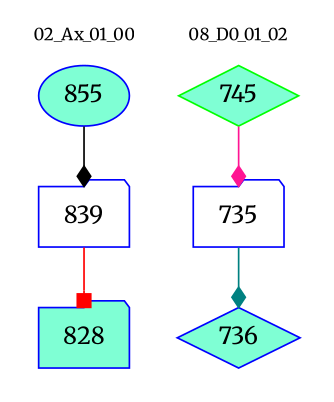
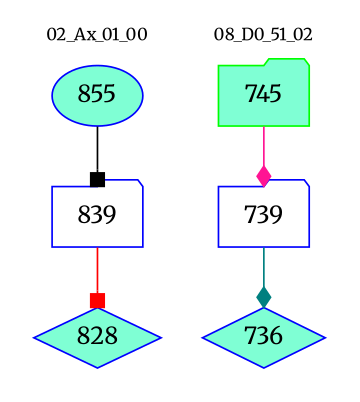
cluster "08_D0_01_02": label "08_D0_01_02" -> "08_D0_51_02"
node "745": shape diamond -> folder
edge "855" -> "839": arrowhead diamond -> box
node "735": label "735" -> "739"
node "828": shape folder -> diamond
